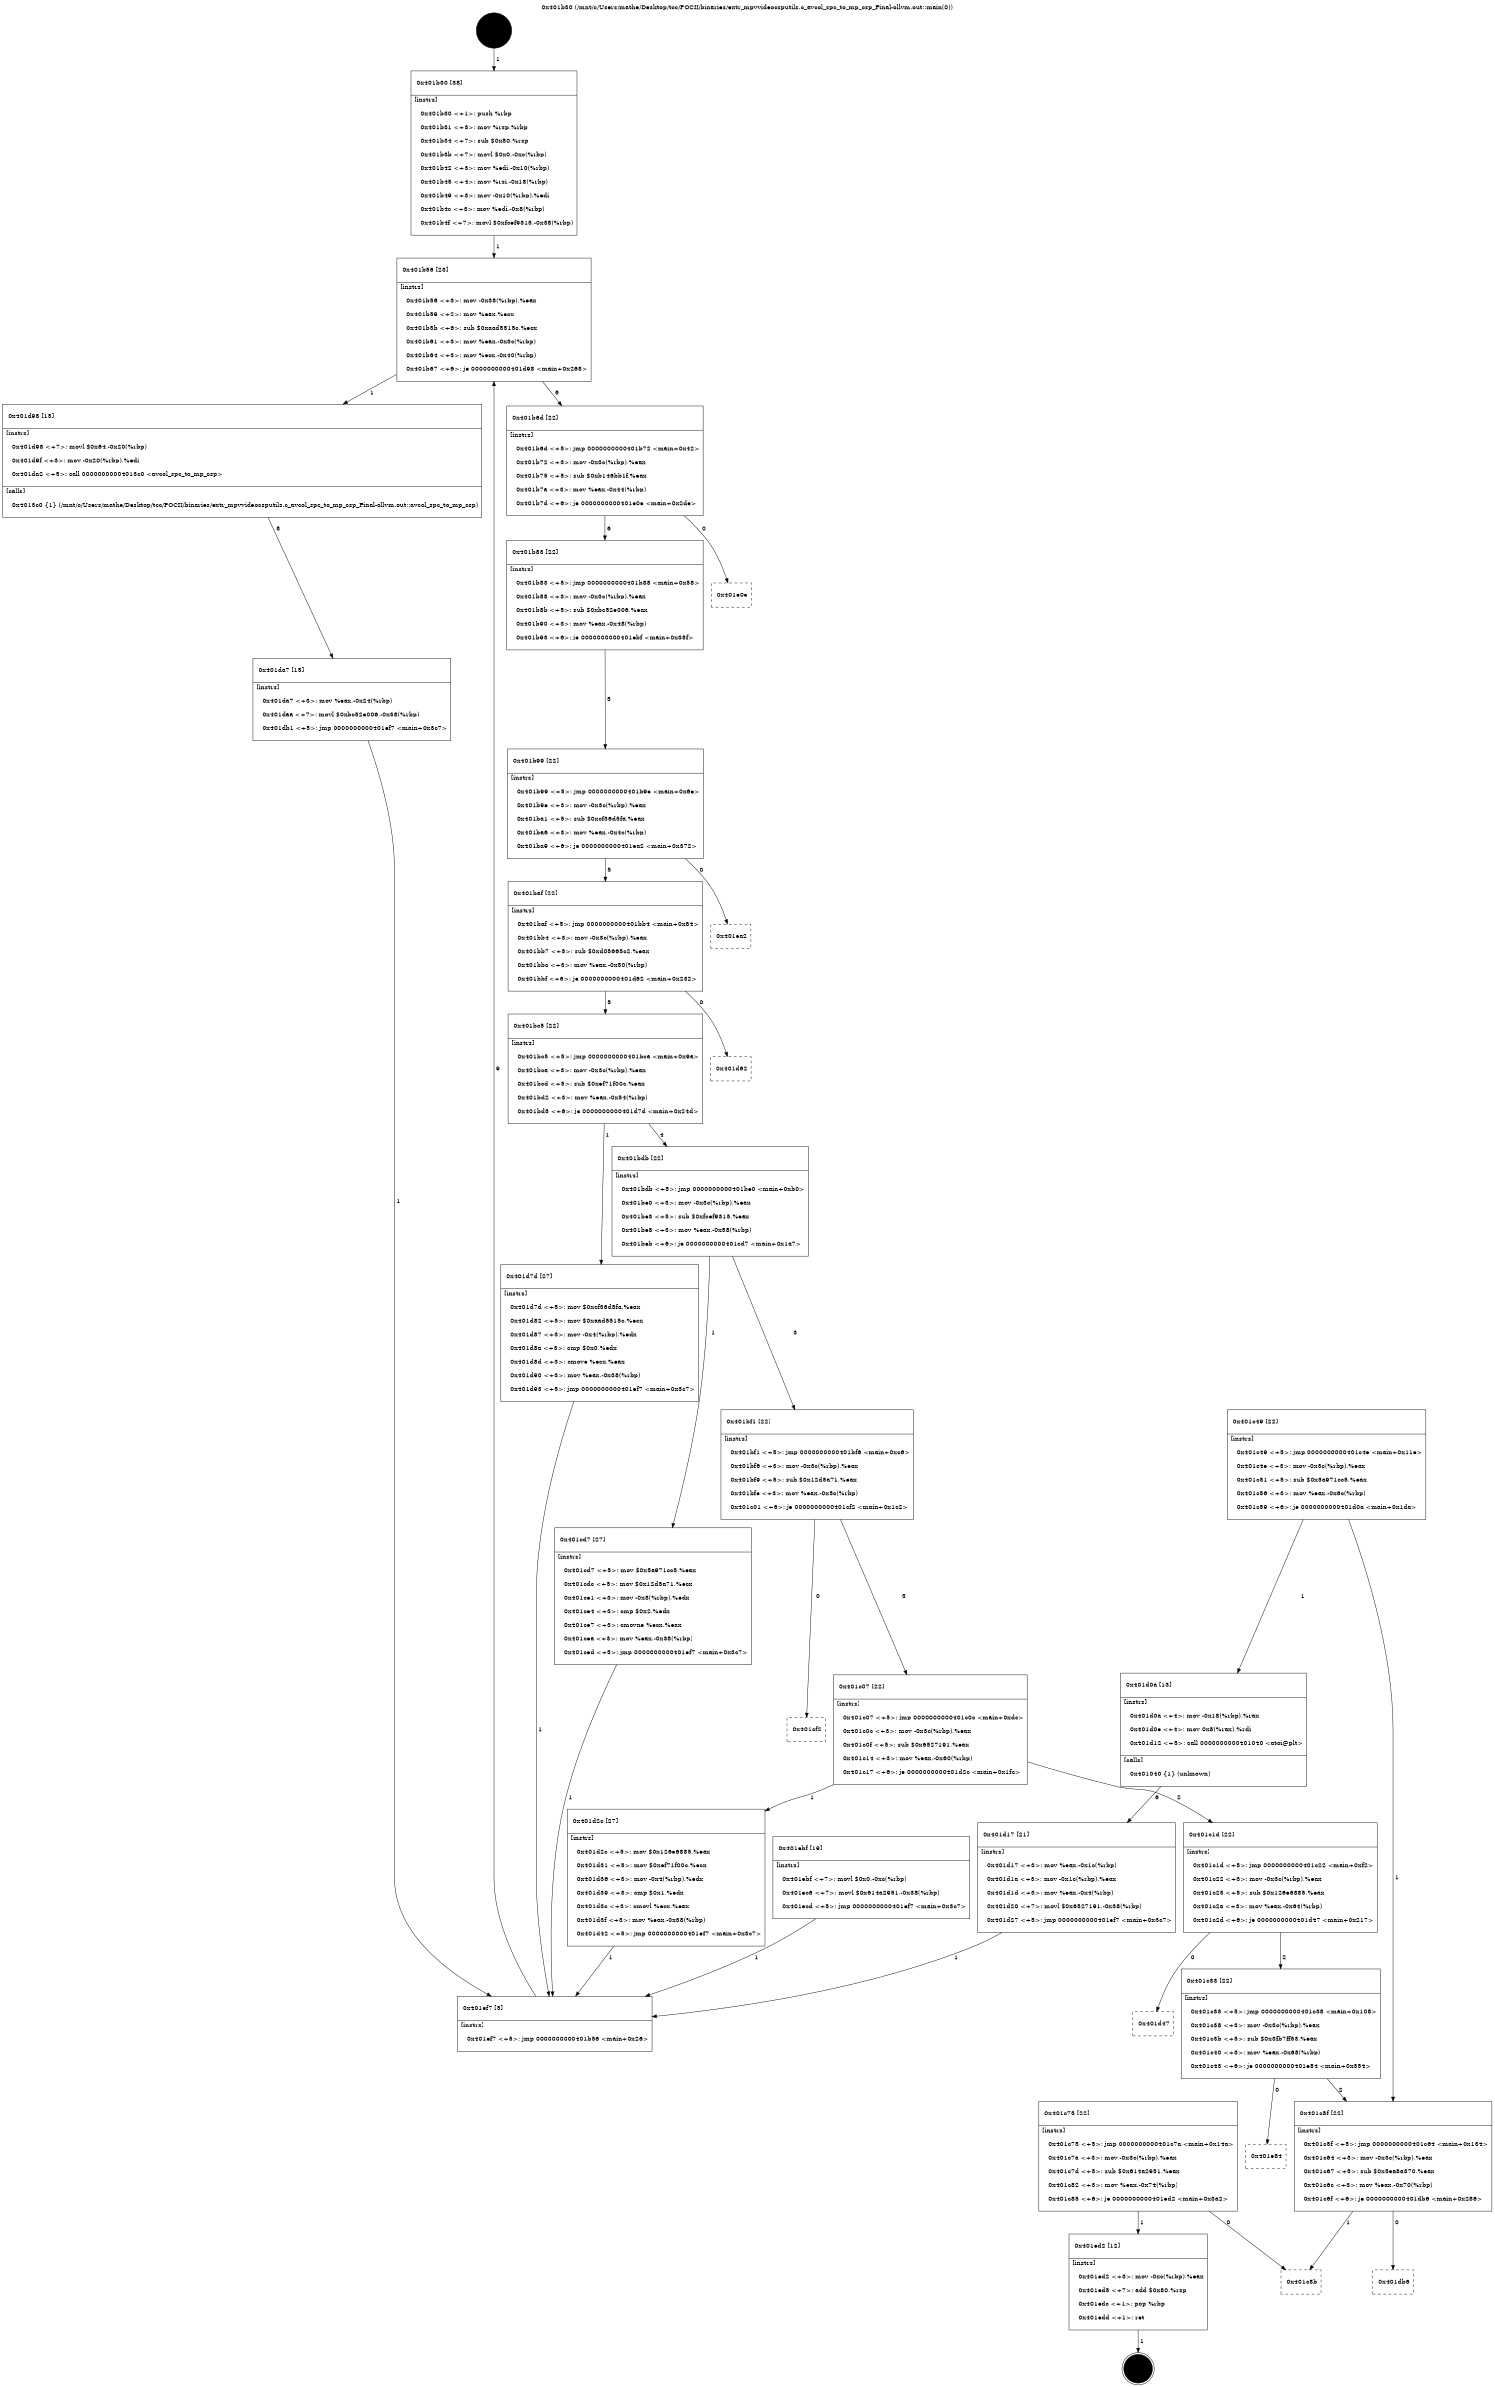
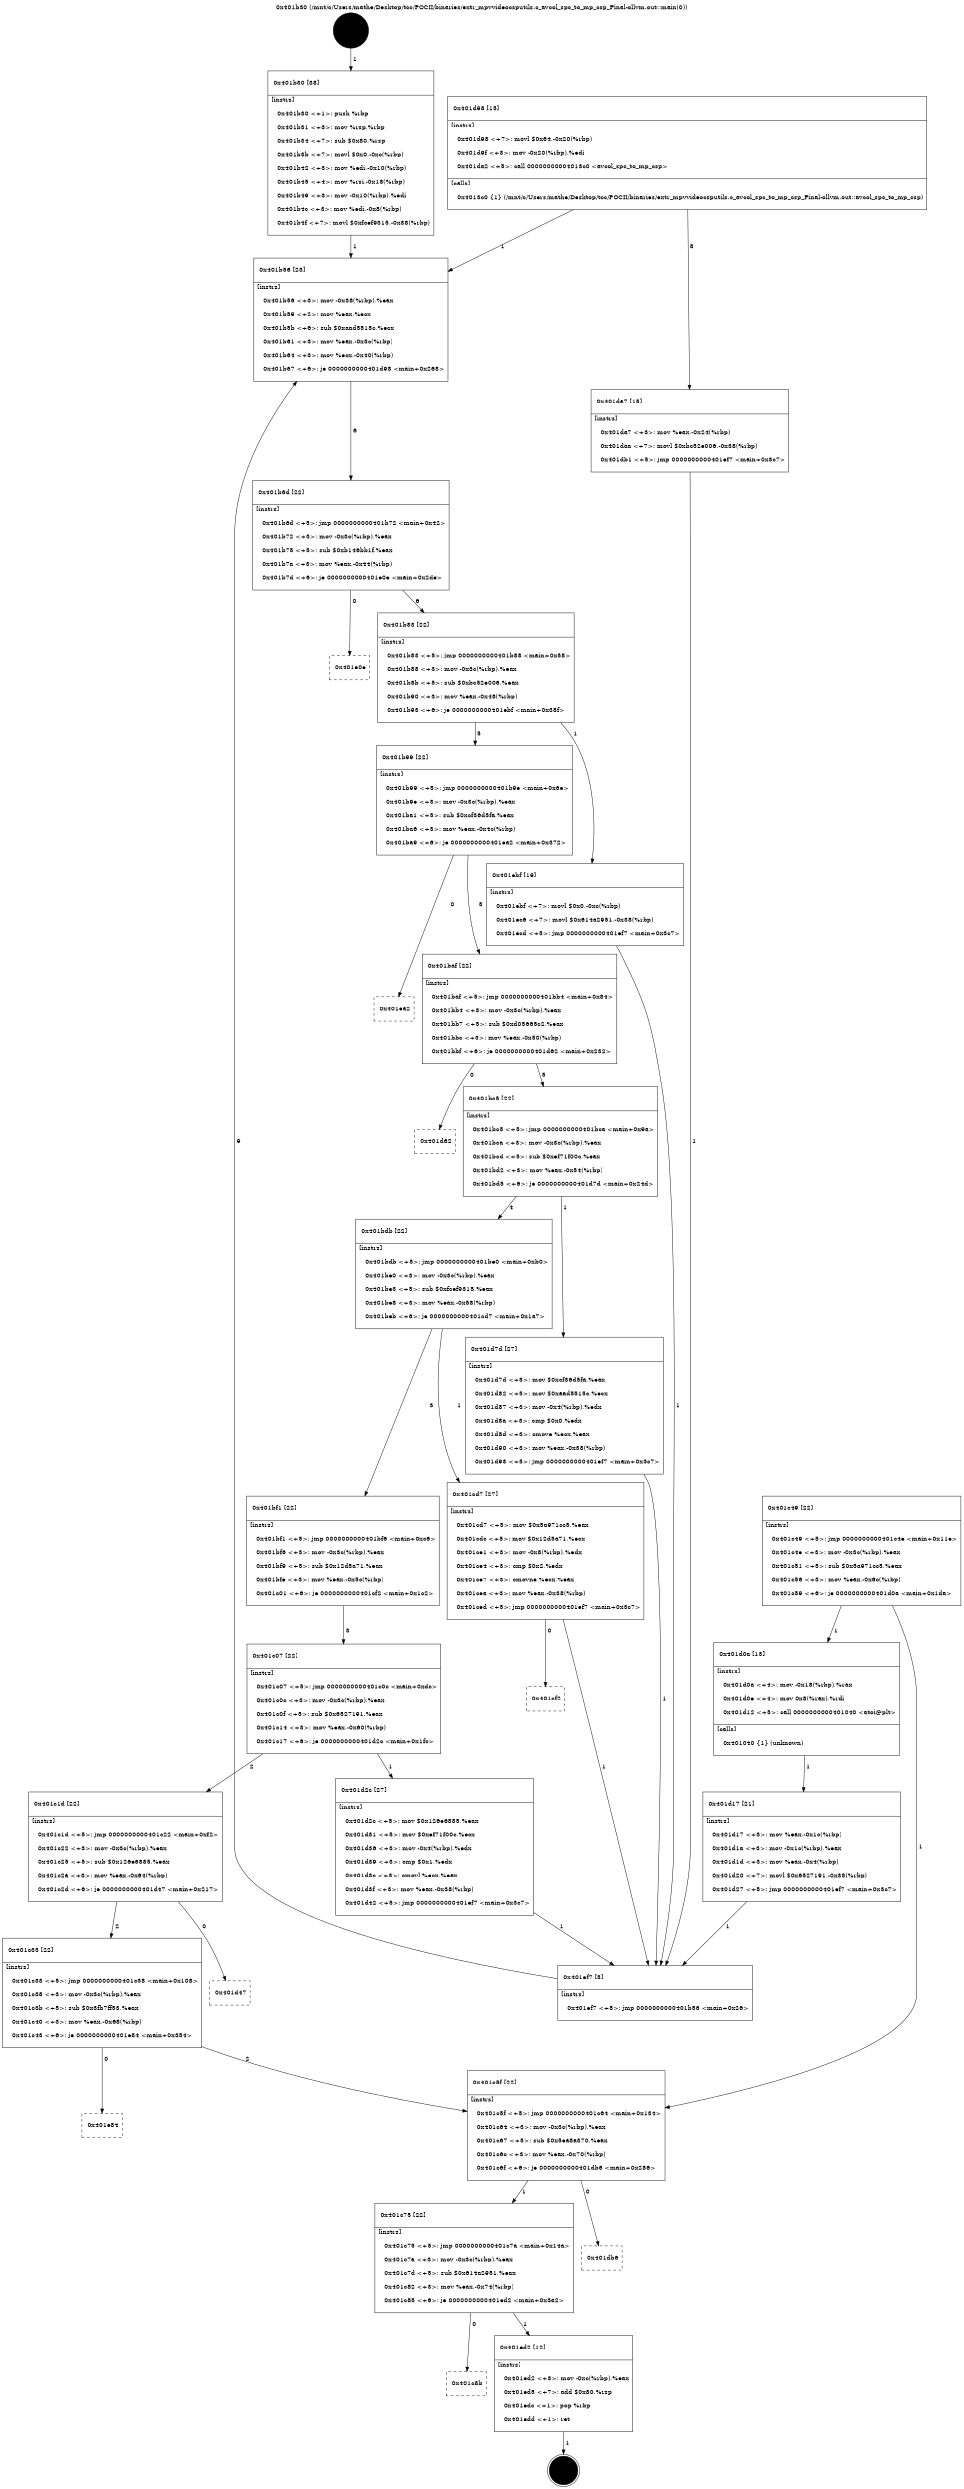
edge "0x401b56 [23]" -> "0x401d98 [15]": reversed
edge "0x401b83 [22]" -> "0x401ebf [19]": added, label "1"
edge "0x401bf1 [22]" -> "0x401cf2": now "0x401cd7 [27]" -> "0x401cf2"
edge "0x401d0a [13]" -> "0x401d17 [21]": label " 6" -> " 1"
edge "0x401c5f [22]" -> "0x401c8b": now "0x401c5f [22]" -> "0x401c75 [22]"
